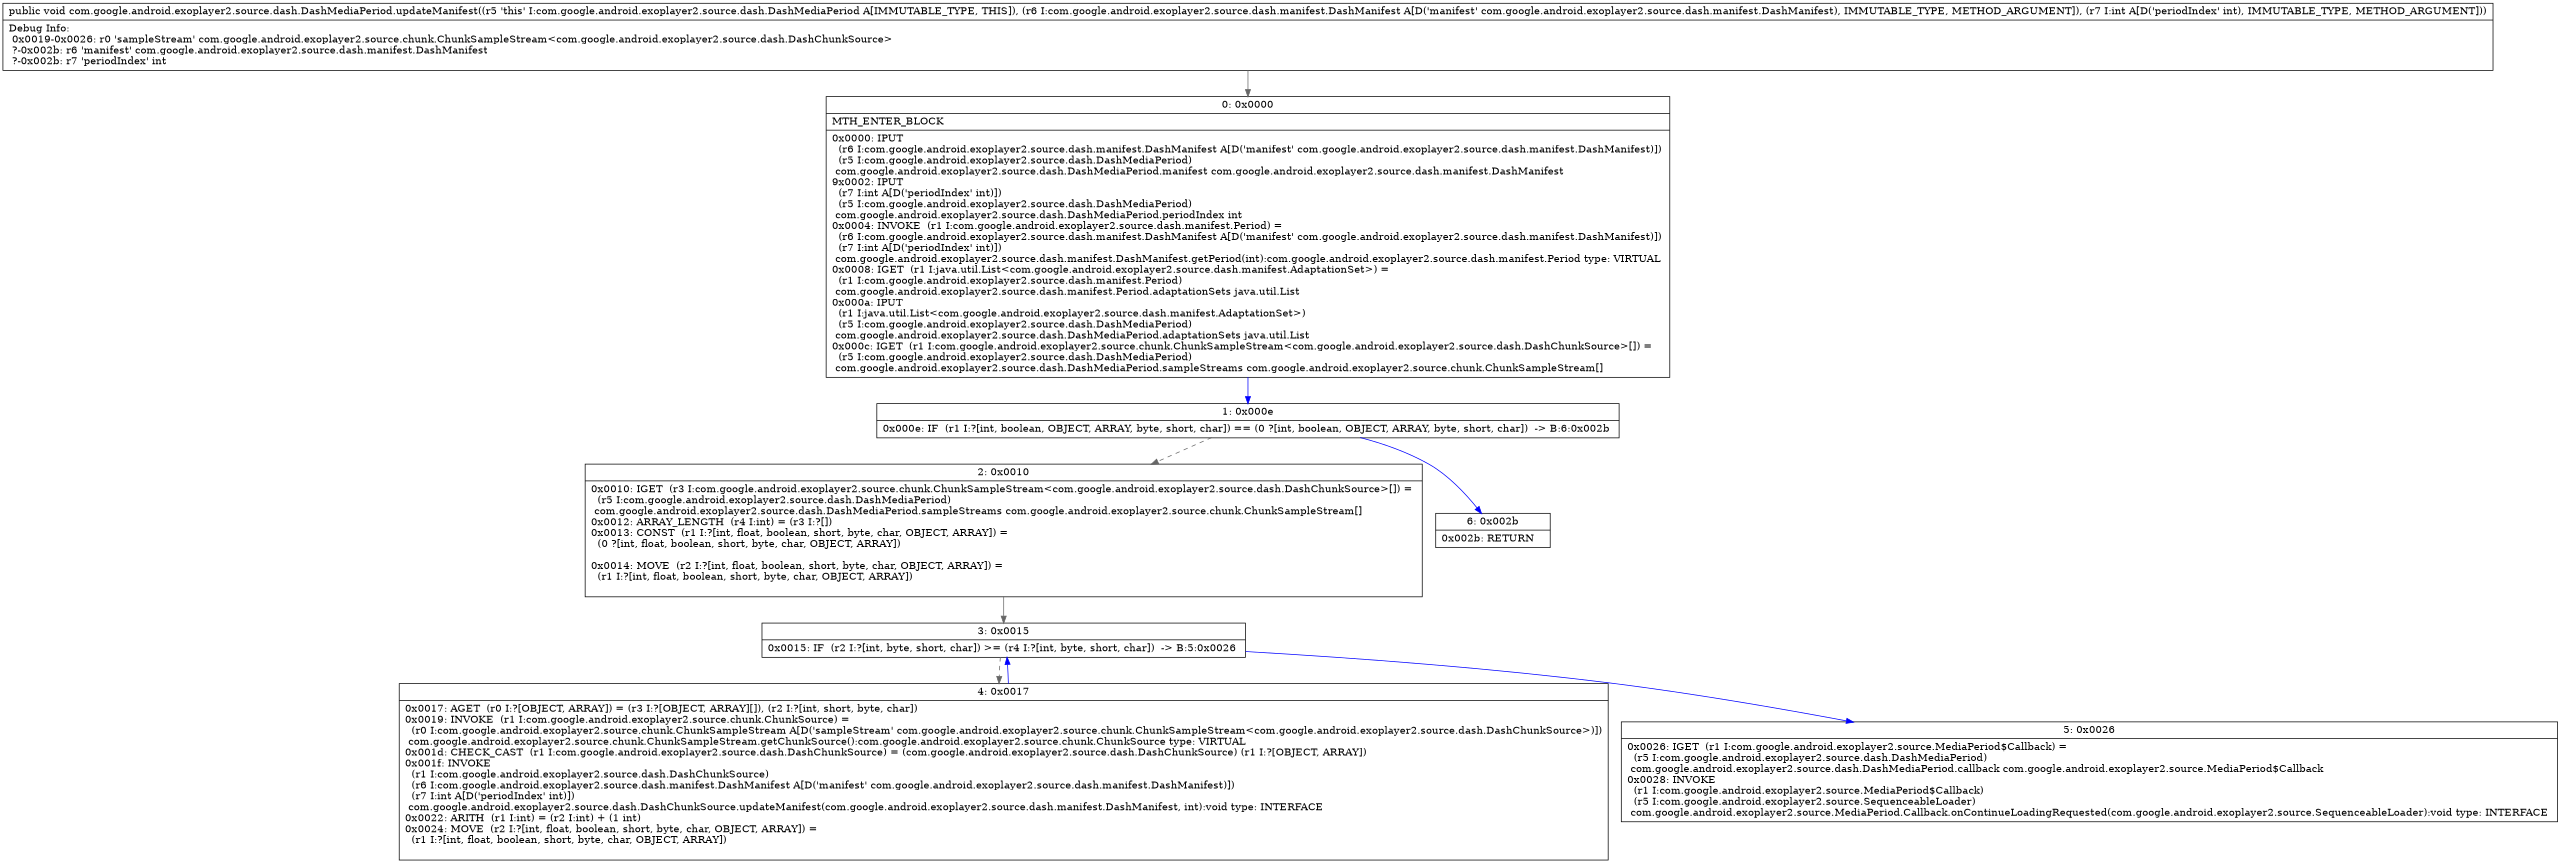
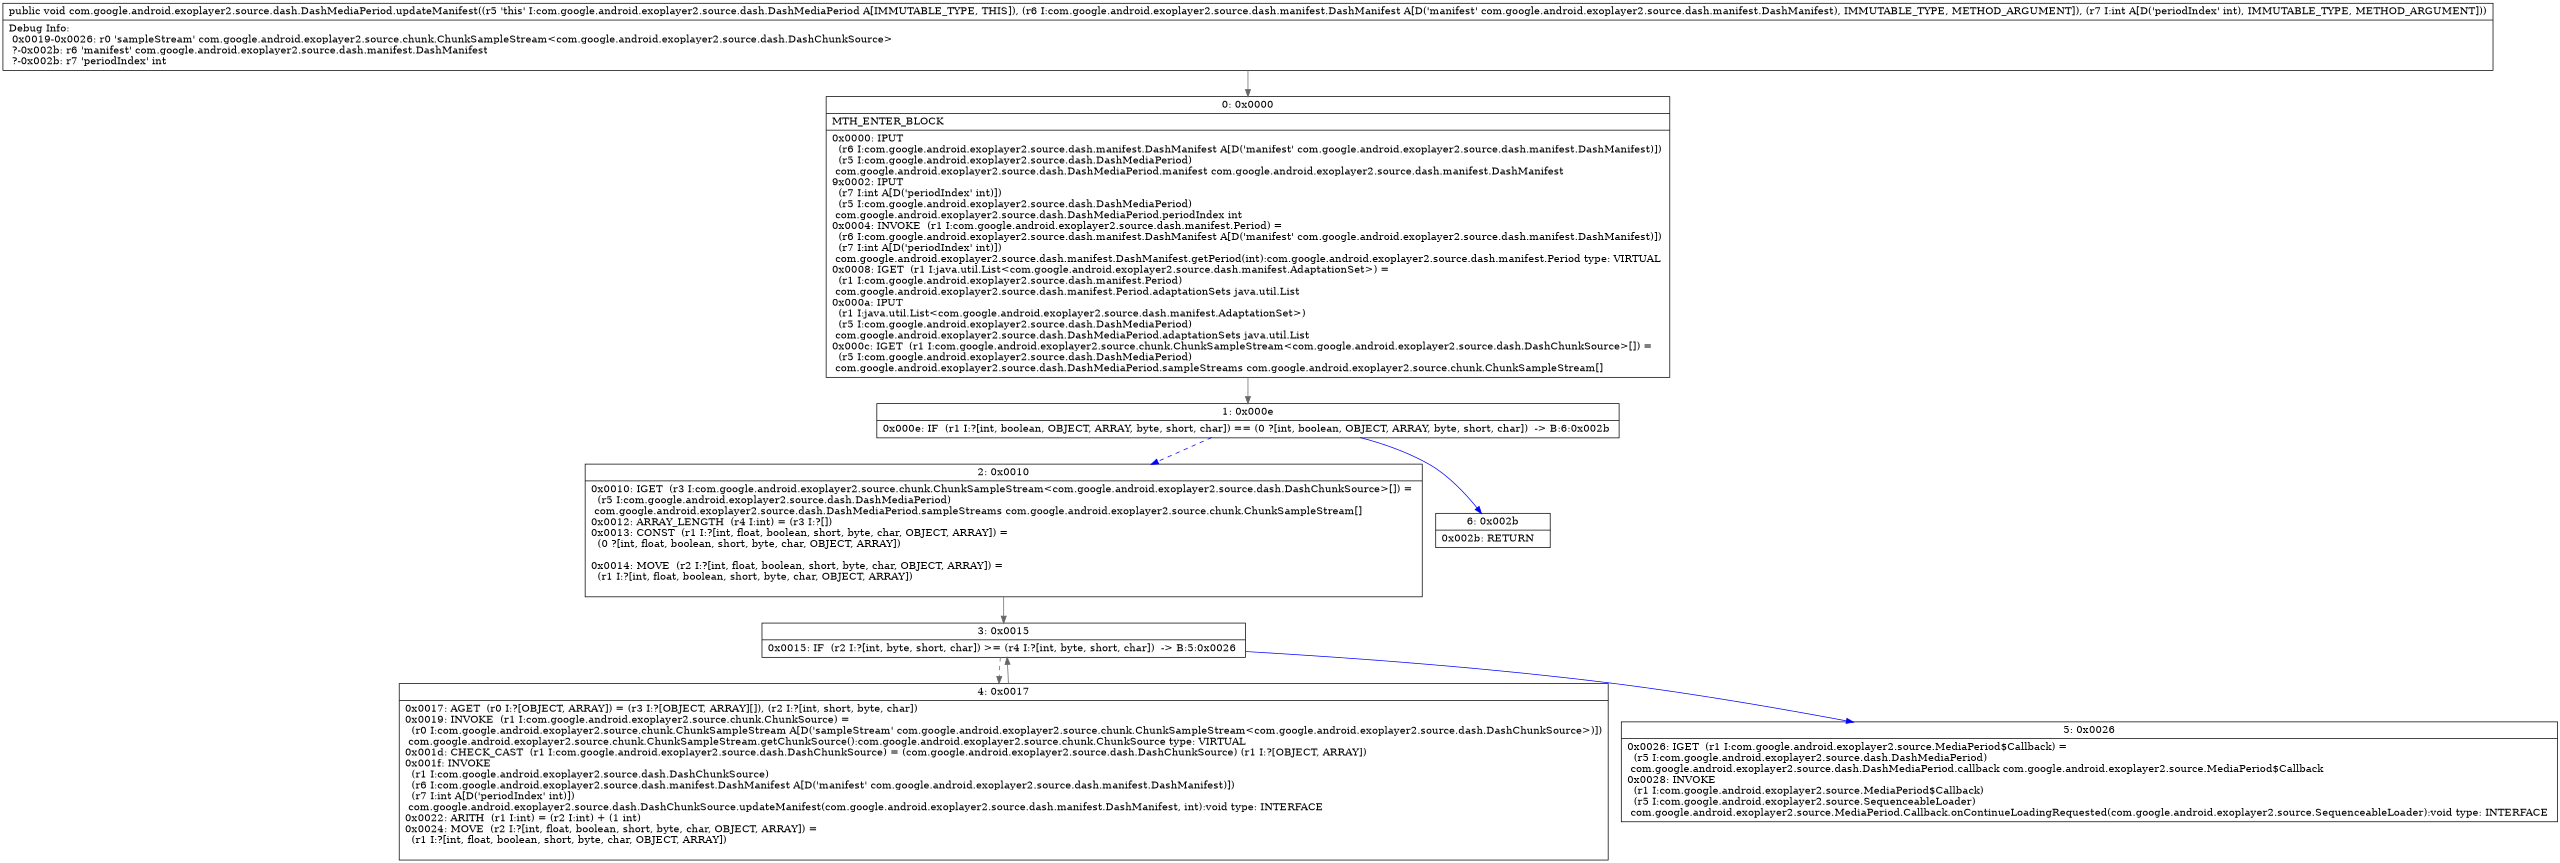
edge "0: 0x0000" -> "1: 0x000e": color blue -> gray40
edge "1: 0x000e" -> "2: 0x0010": color gray40 -> blue
edge "4: 0x0017" -> "3: 0x0015": color blue -> gray40
